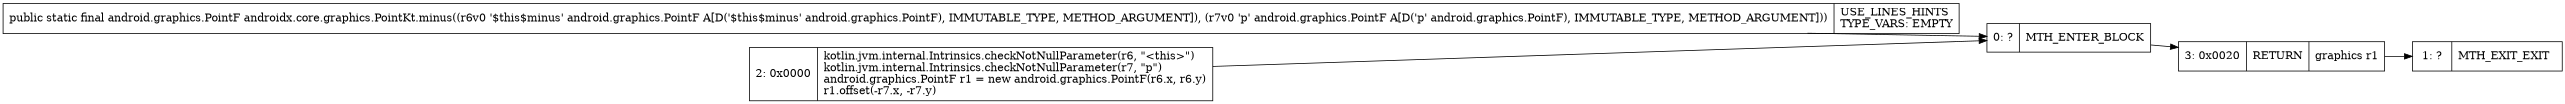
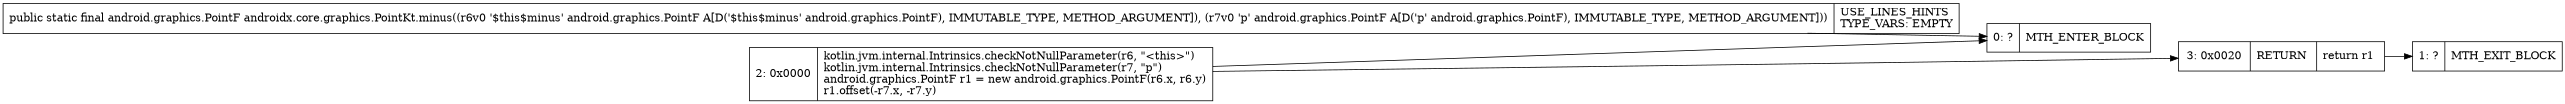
edge "0: ?" -> "3: 0x0020": now "2: 0x0000" -> "3: 0x0020"
node "3: 0x0020": text "graphics r1" -> "return r1"
node "1: ?": text "MTH_EXIT_EXIT" -> "MTH_EXIT_BLOCK"
